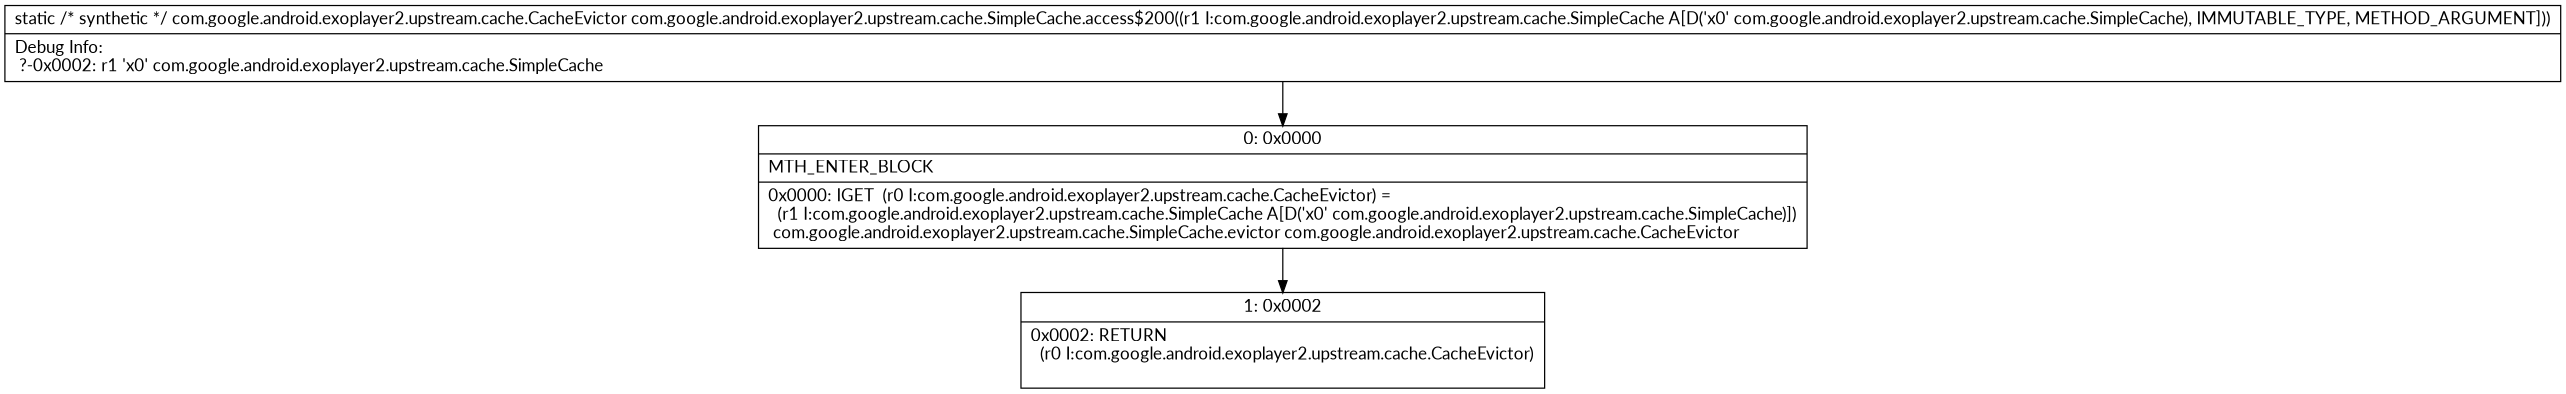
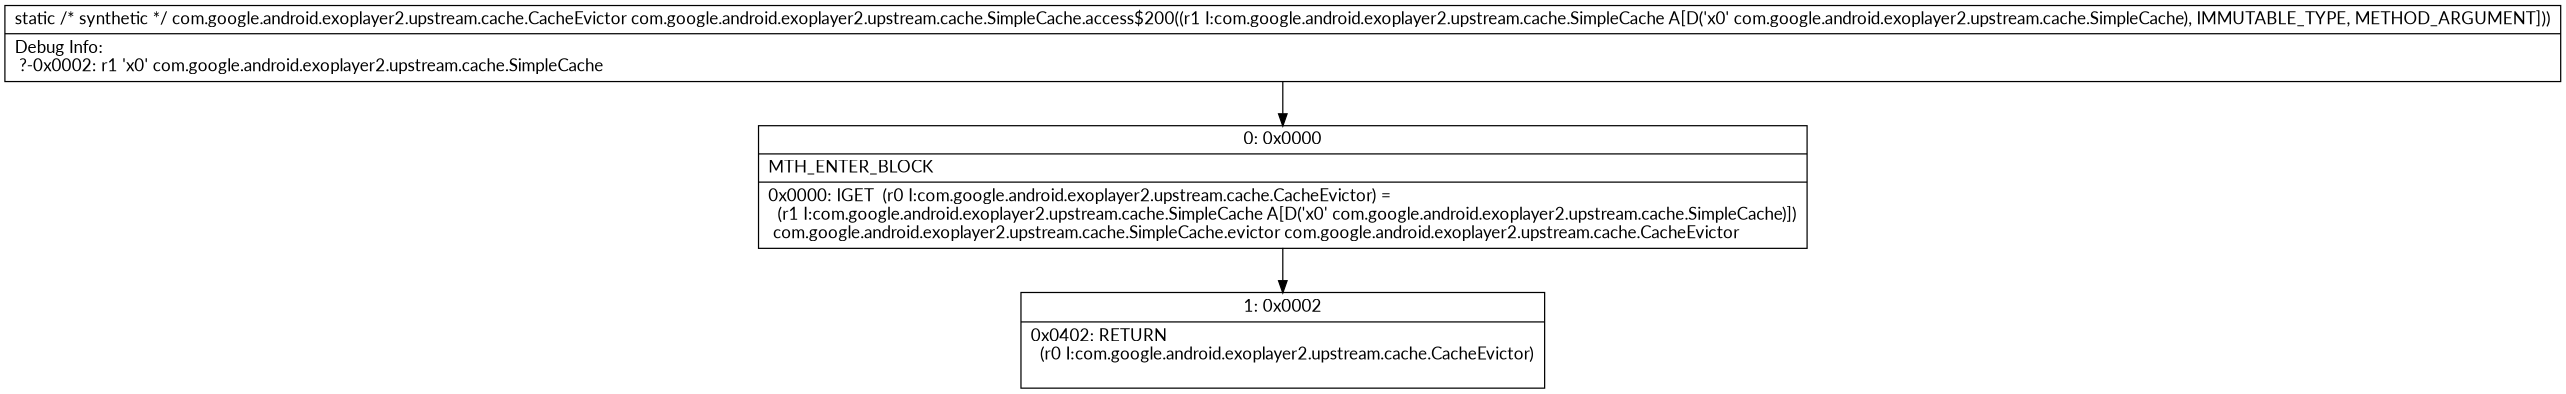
node "1: 0x0002": text "0x0002: RETURN" -> "0x0402: RETURN"
